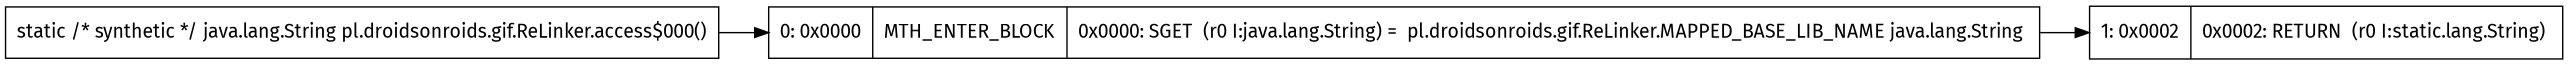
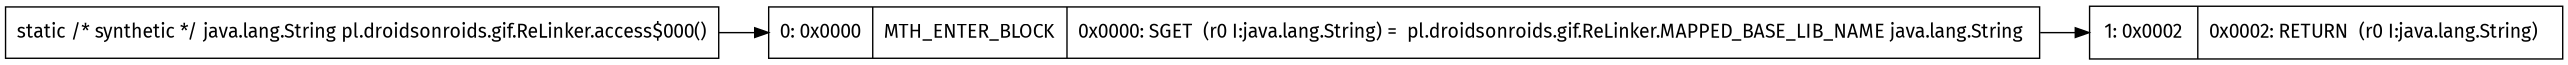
node "1: 0x0002": text "0x0002: RETURN  (r0 I:static.lang.String)" -> "0x0002: RETURN  (r0 I:java.lang.String)"
